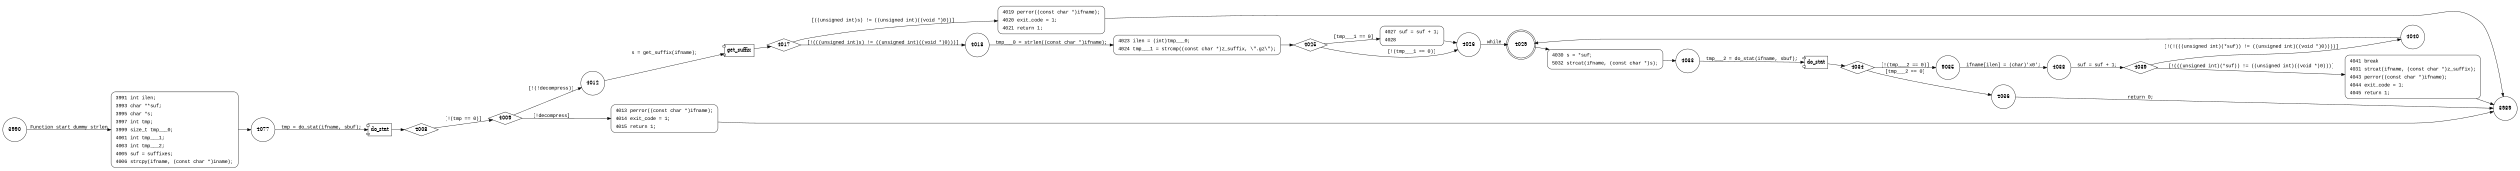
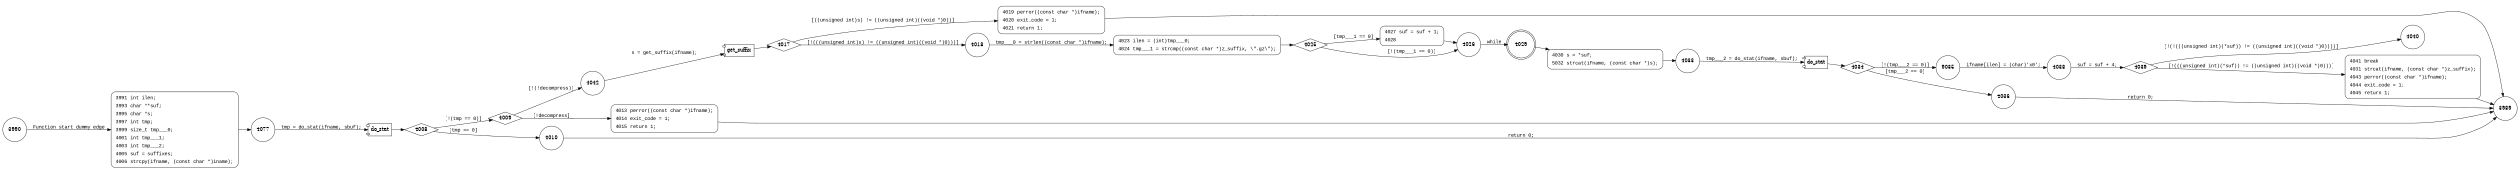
edge "4040" -> "4029": removed
edge "4038" -> "4039": label "suf = suf + 1;" -> "suf = suf + 4;"
node "4012": label "4012" -> "4042"
edge "3990" -> "3991": label "Function start dummy strlen" -> "Function start dummy edge"
node "4010": added
